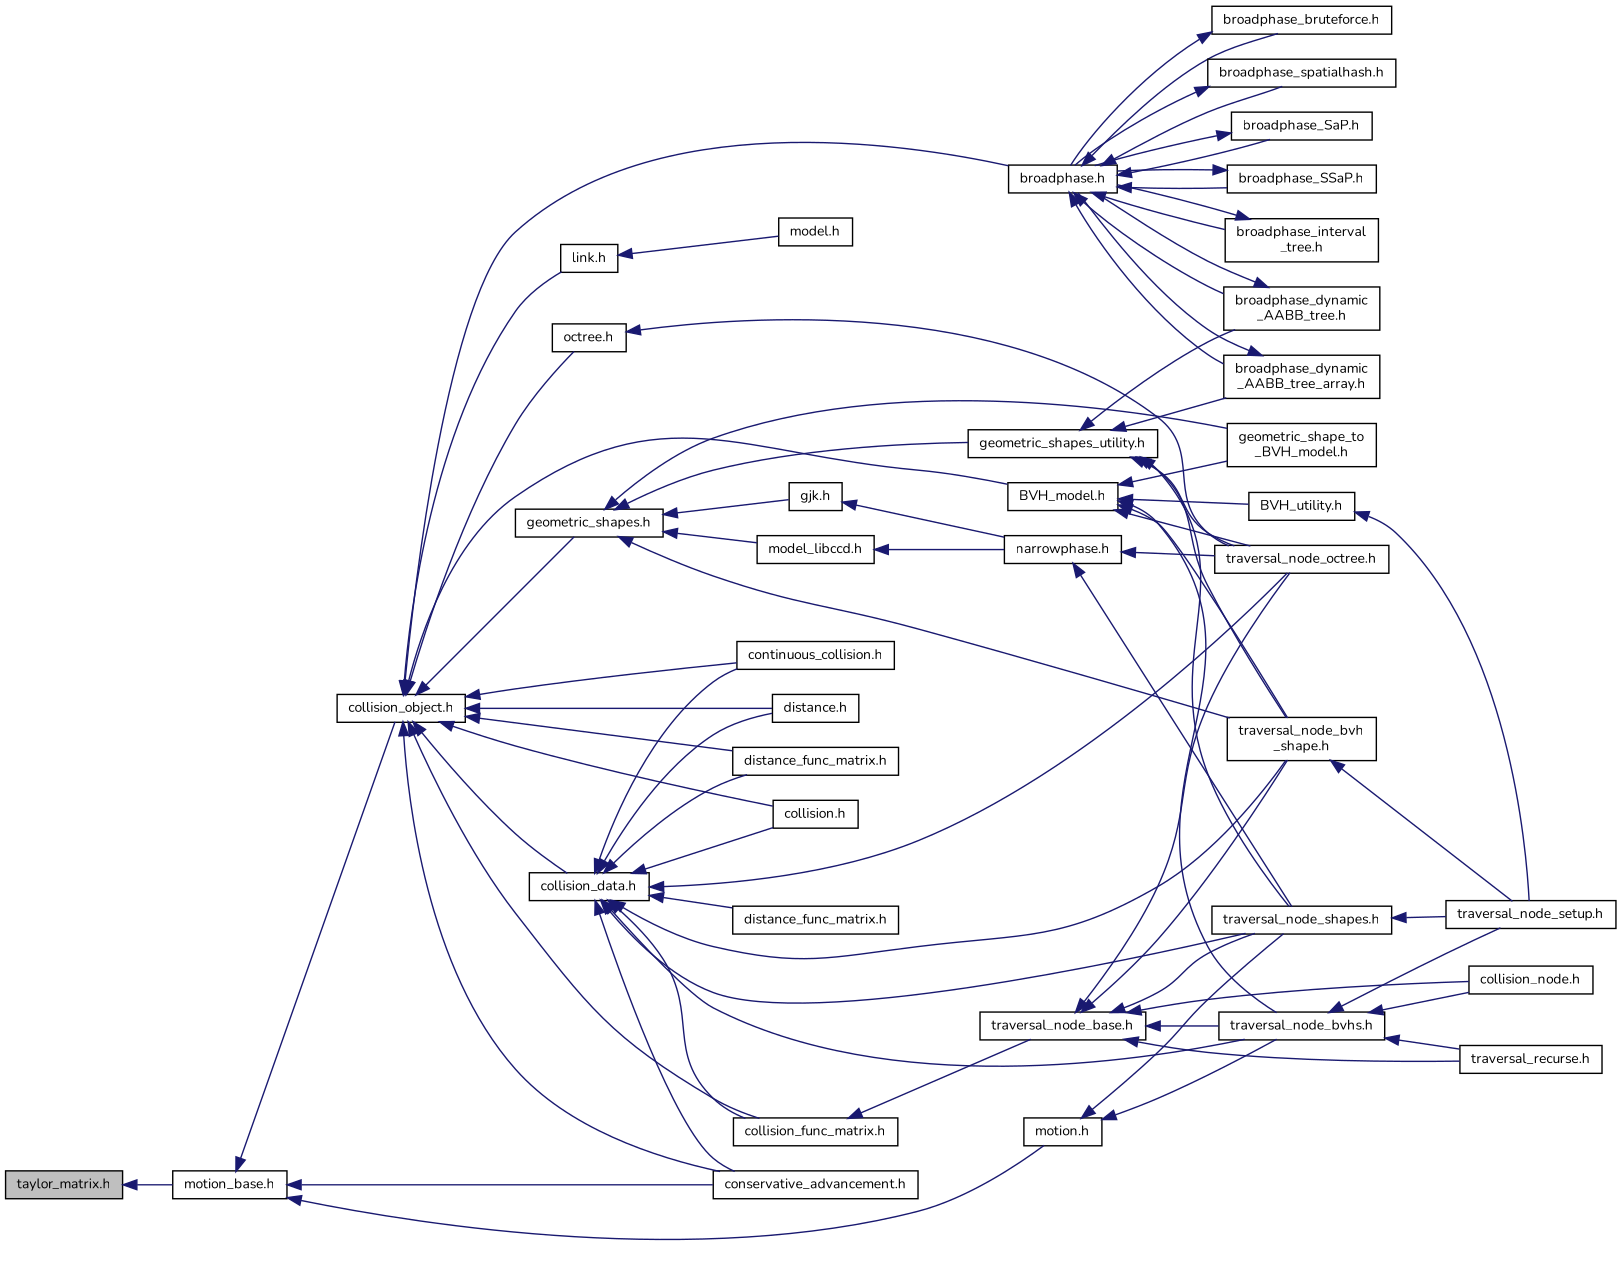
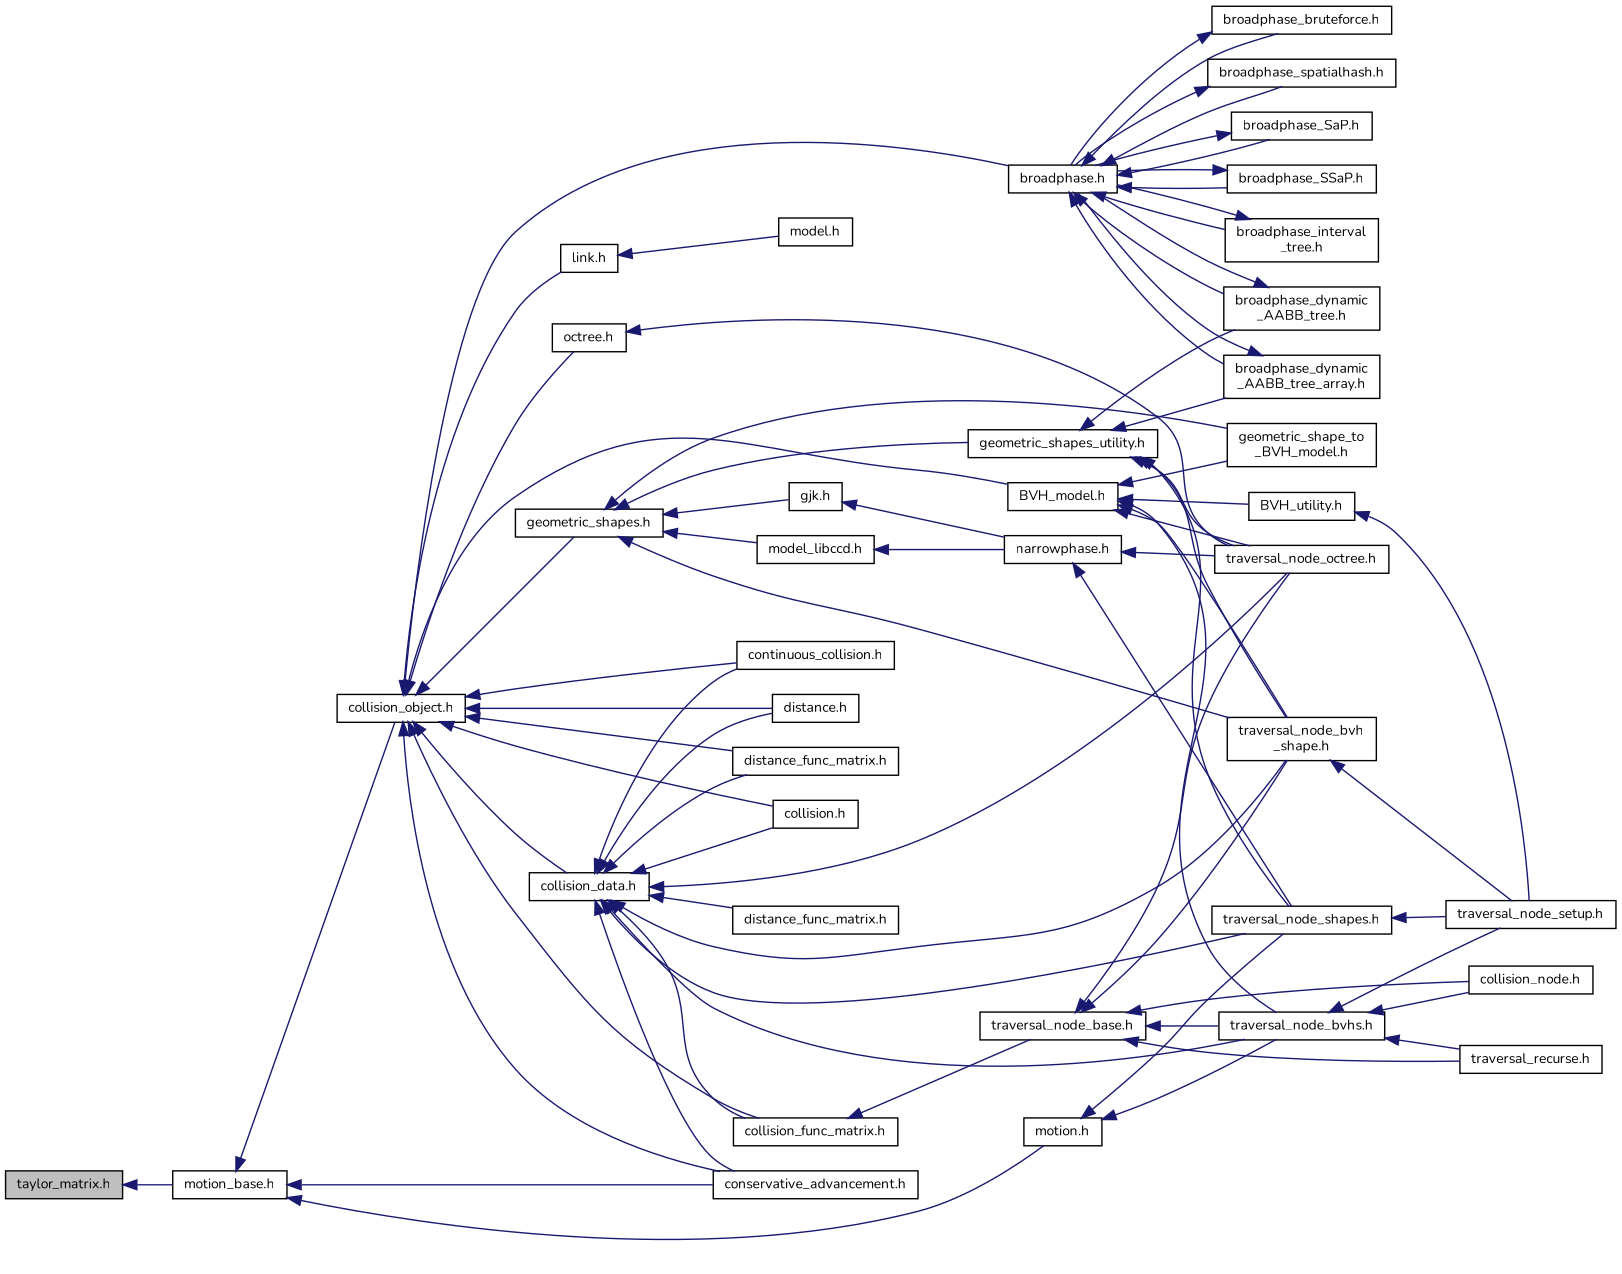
edge "traversal_node_shapes.h" -> "traversal_node_base.h": removed
